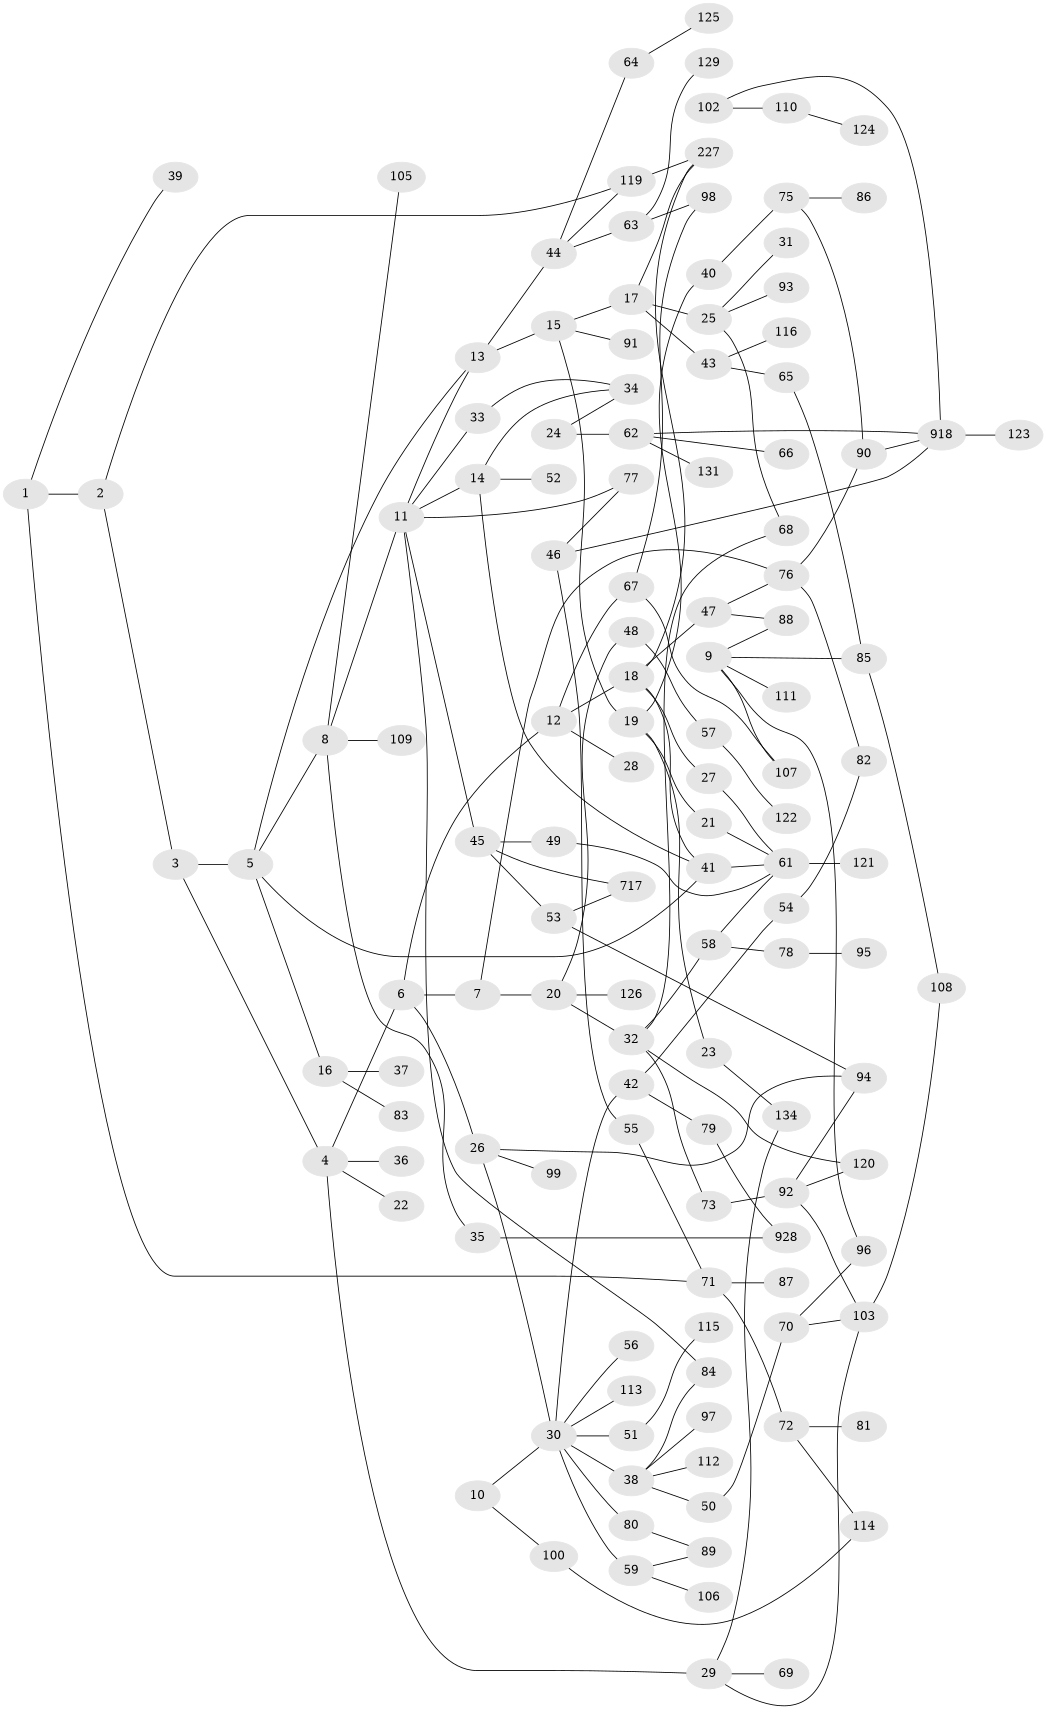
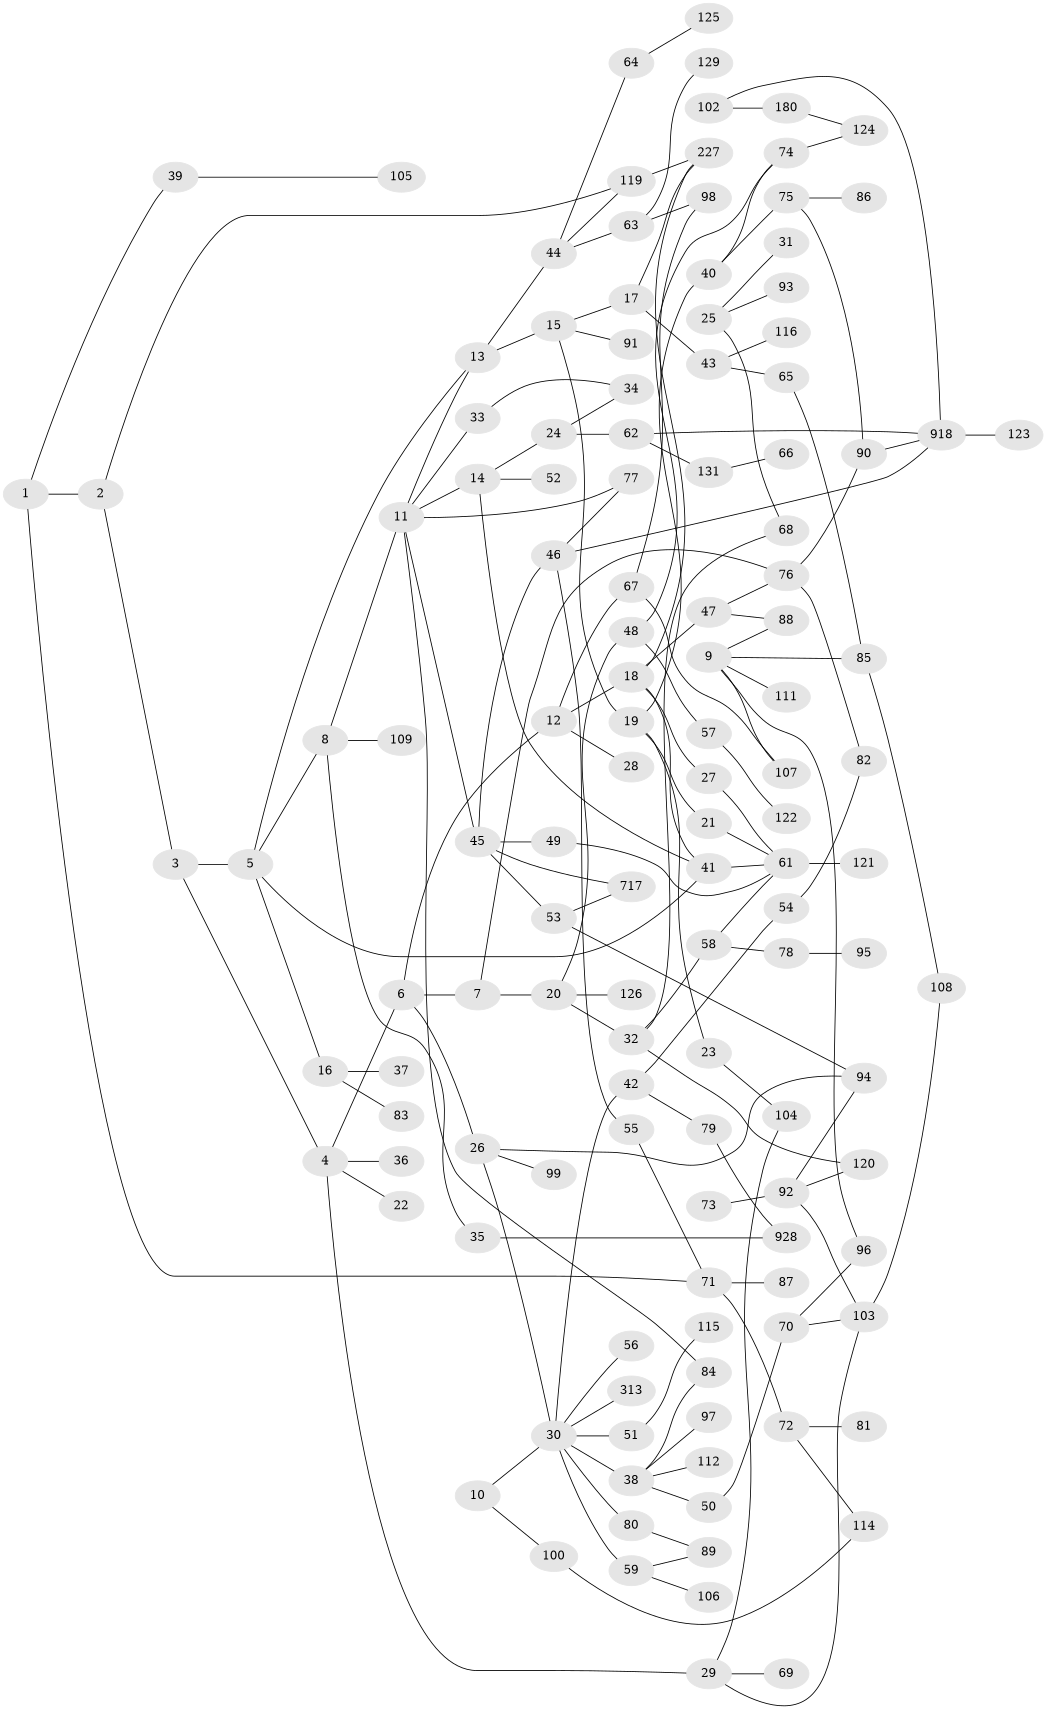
node "110": label "110" -> "180"
node "74": added
edge "17" -- "25": removed
edge "34" -- "14": now "24" -- "14"
edge "62" -- "66": now "131" -- "66"
edge "105" -- "8": now "105" -- "39"
edge "46" -- "45": added
node "134": label "134" -> "104"
edge "32" -- "73": removed
node "113": label "113" -> "313"
